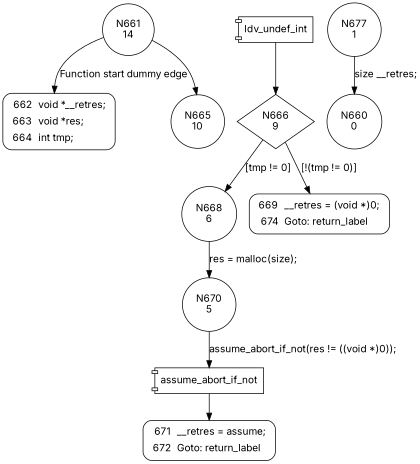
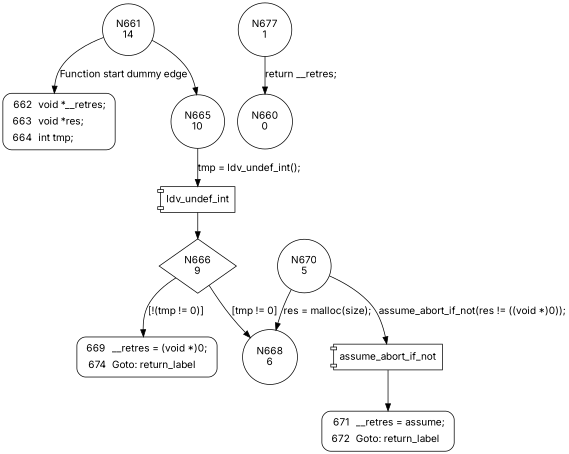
edge "N677 1" -> "N660 0": label "size __retres;" -> "return __retres;"
edge "N665 10" -> "ldv_undef_int": added, label "tmp = ldv_undef_int();"
edge "N668 6" -> "N670 5": reversed
